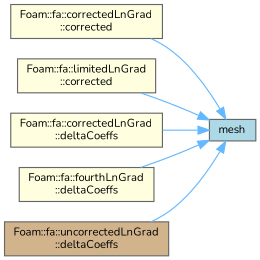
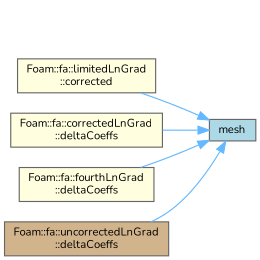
node "Foam::fa::correctedLnGrad ::corrected": removed
